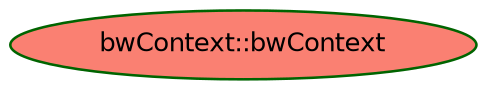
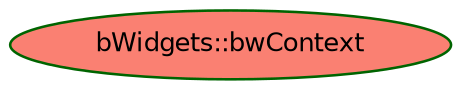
node "bwContext::bwContext": label "bwContext::bwContext" -> "bWidgets::bwContext"
